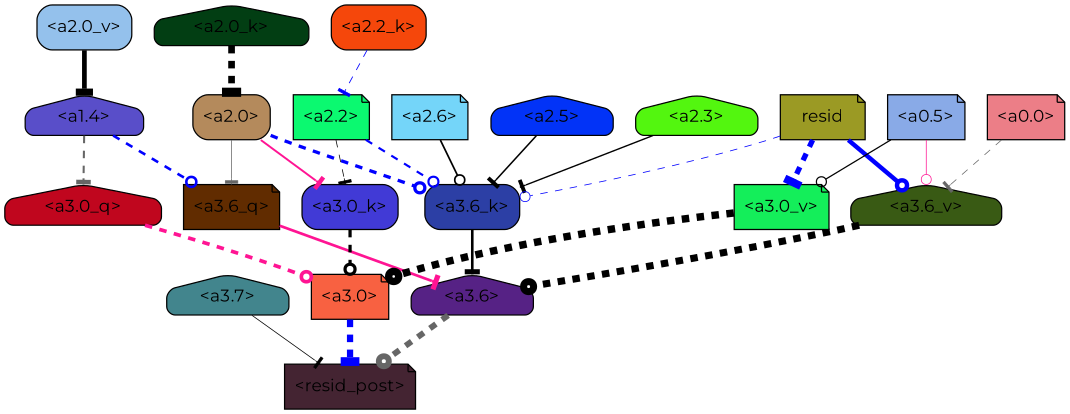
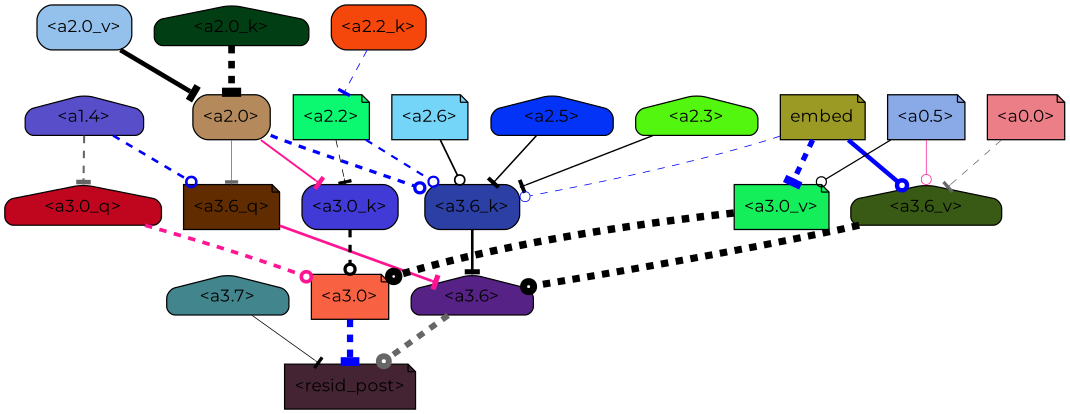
edge "<a2.0_v>" -> "<a1.4>": now "<a2.0_v>" -> "<a2.0>"
node "resid": label "resid" -> "embed"
